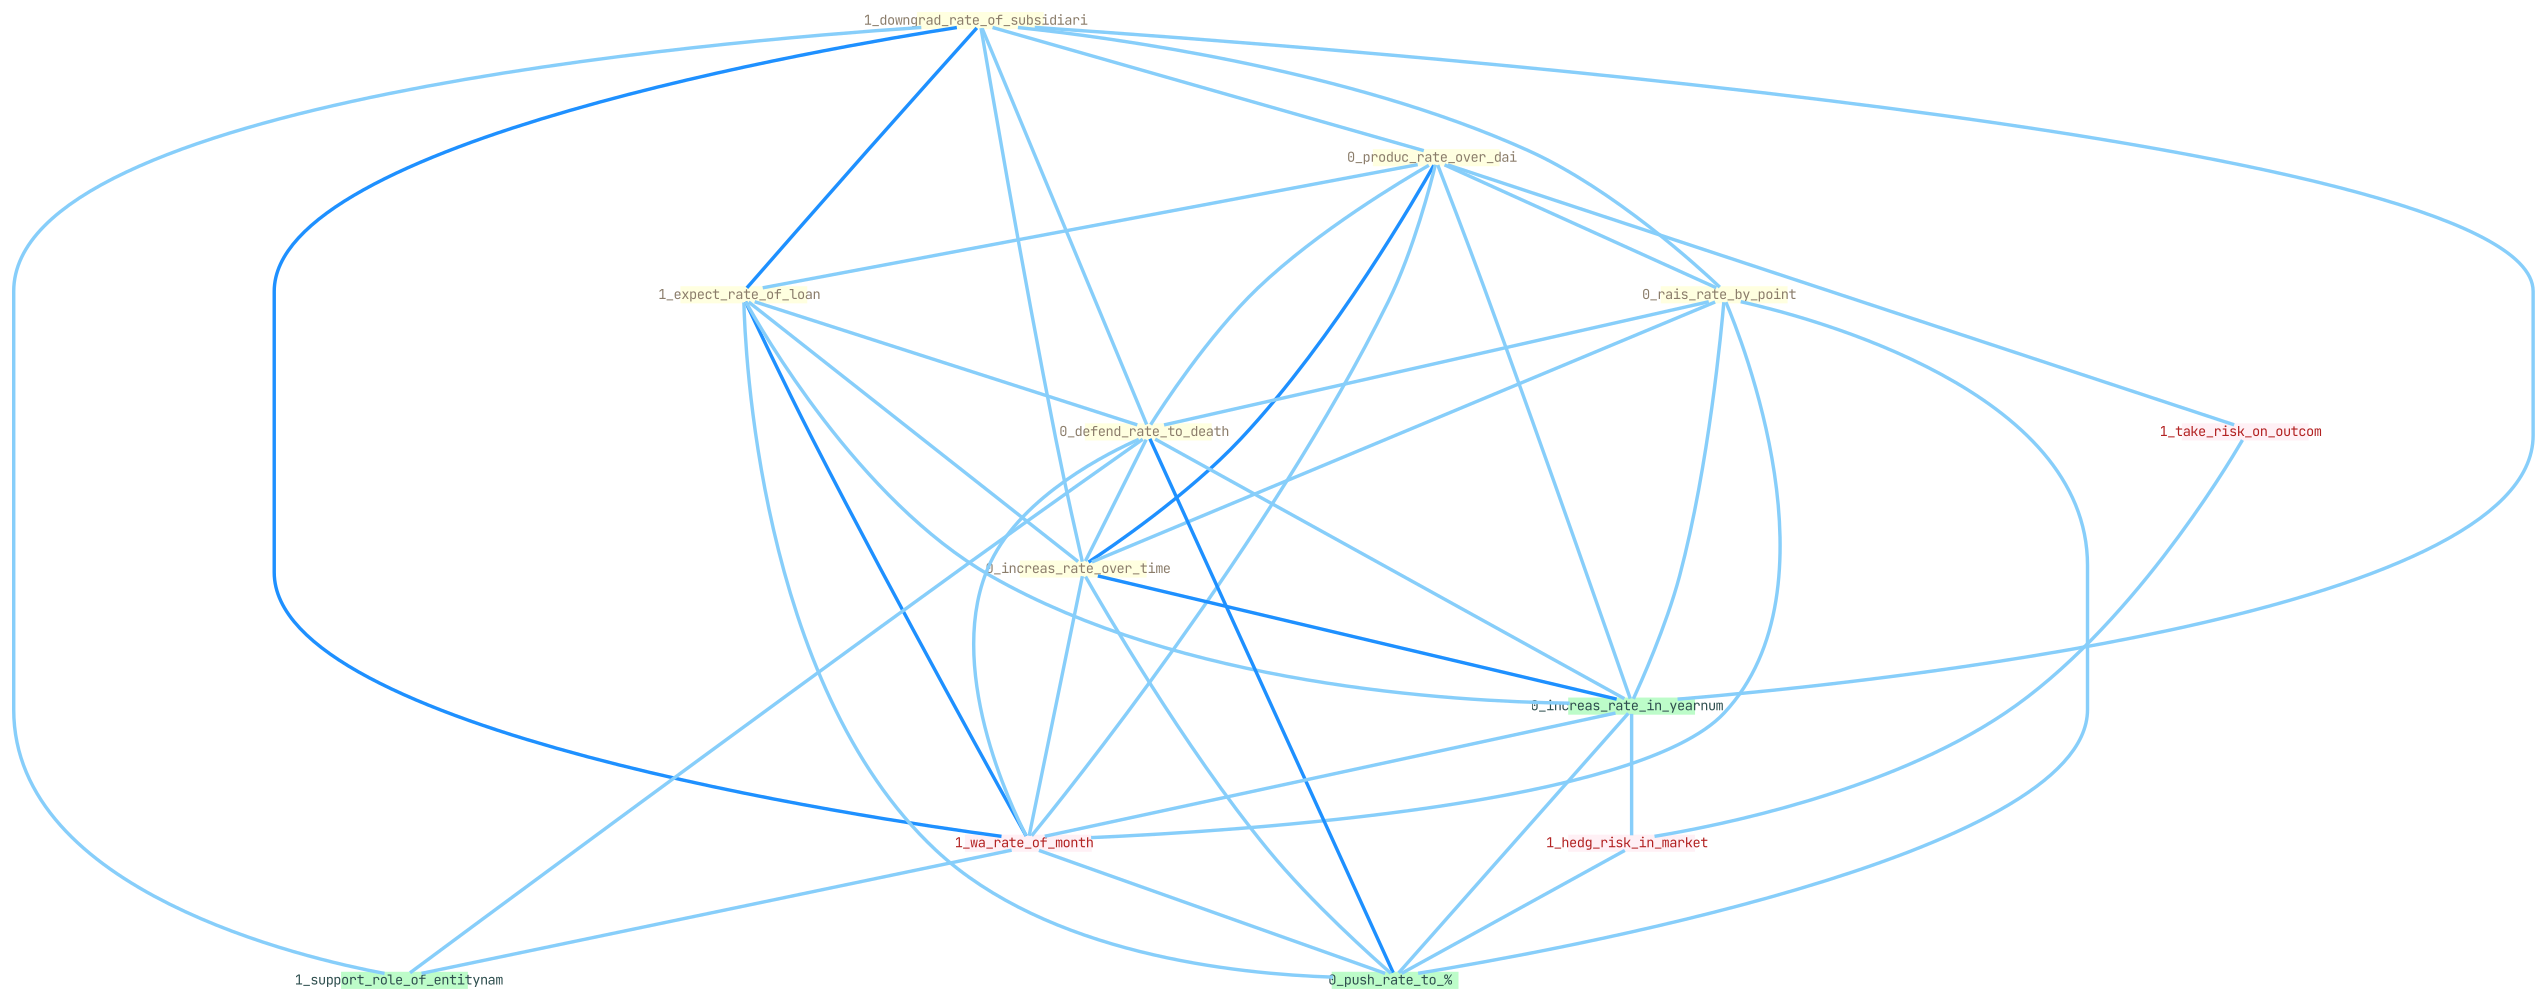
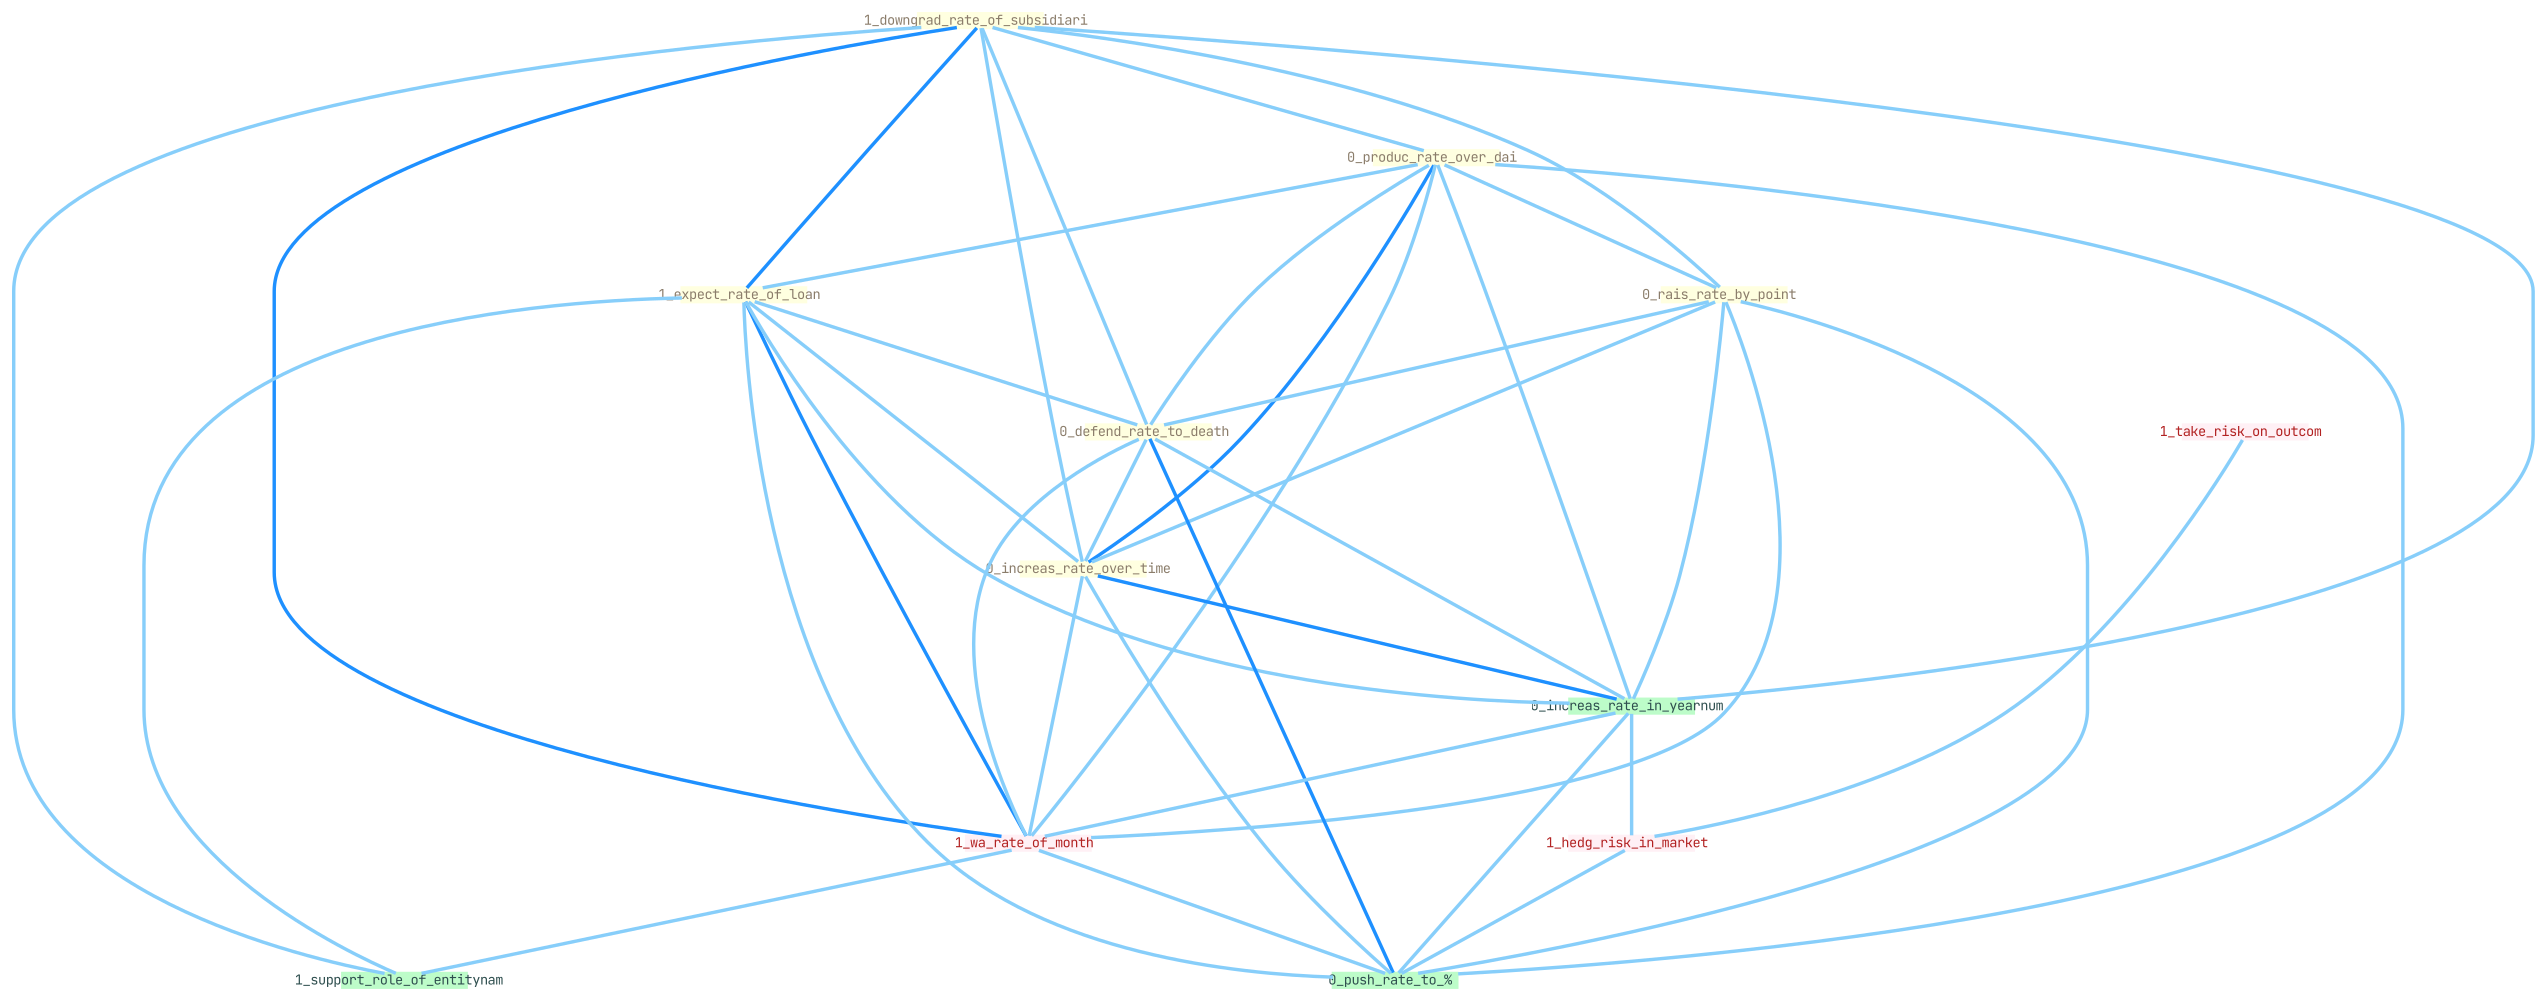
edge "0_produc_rate_over_dai" -- "1_take_risk_on_outcom": now "0_produc_rate_over_dai" -- "0_push_rate_to_%"
edge "0_defend_rate_to_death" -- "1_support_role_of_entitynam": now "1_expect_rate_of_loan" -- "1_support_role_of_entitynam"
